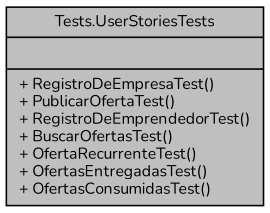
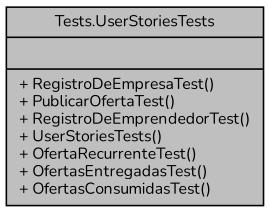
node "Tests.UserStoriesTests": text "+ BuscarOfertasTest()" -> "+ UserStoriesTests()"
